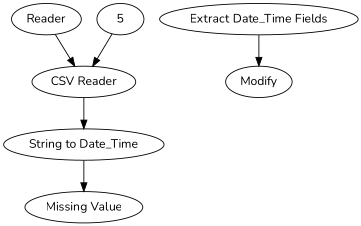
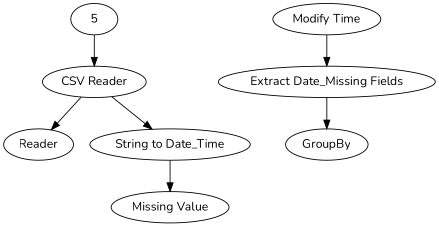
node "Extract Date_Time Fields": label "Extract Date_Time Fields" -> "Extract Date_Missing Fields"
node "Modify Time": added
edge "Reader" -> "CSV Reader": reversed
node "Modify": label "Modify" -> "GroupBy"
